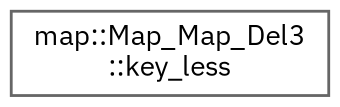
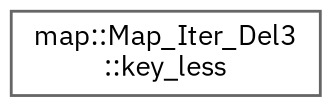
node "map::Map_Map_Del3 ::key_less": label "map::Map_Map_Del3 ::key_less" -> "map::Map_Iter_Del3 ::key_less"
